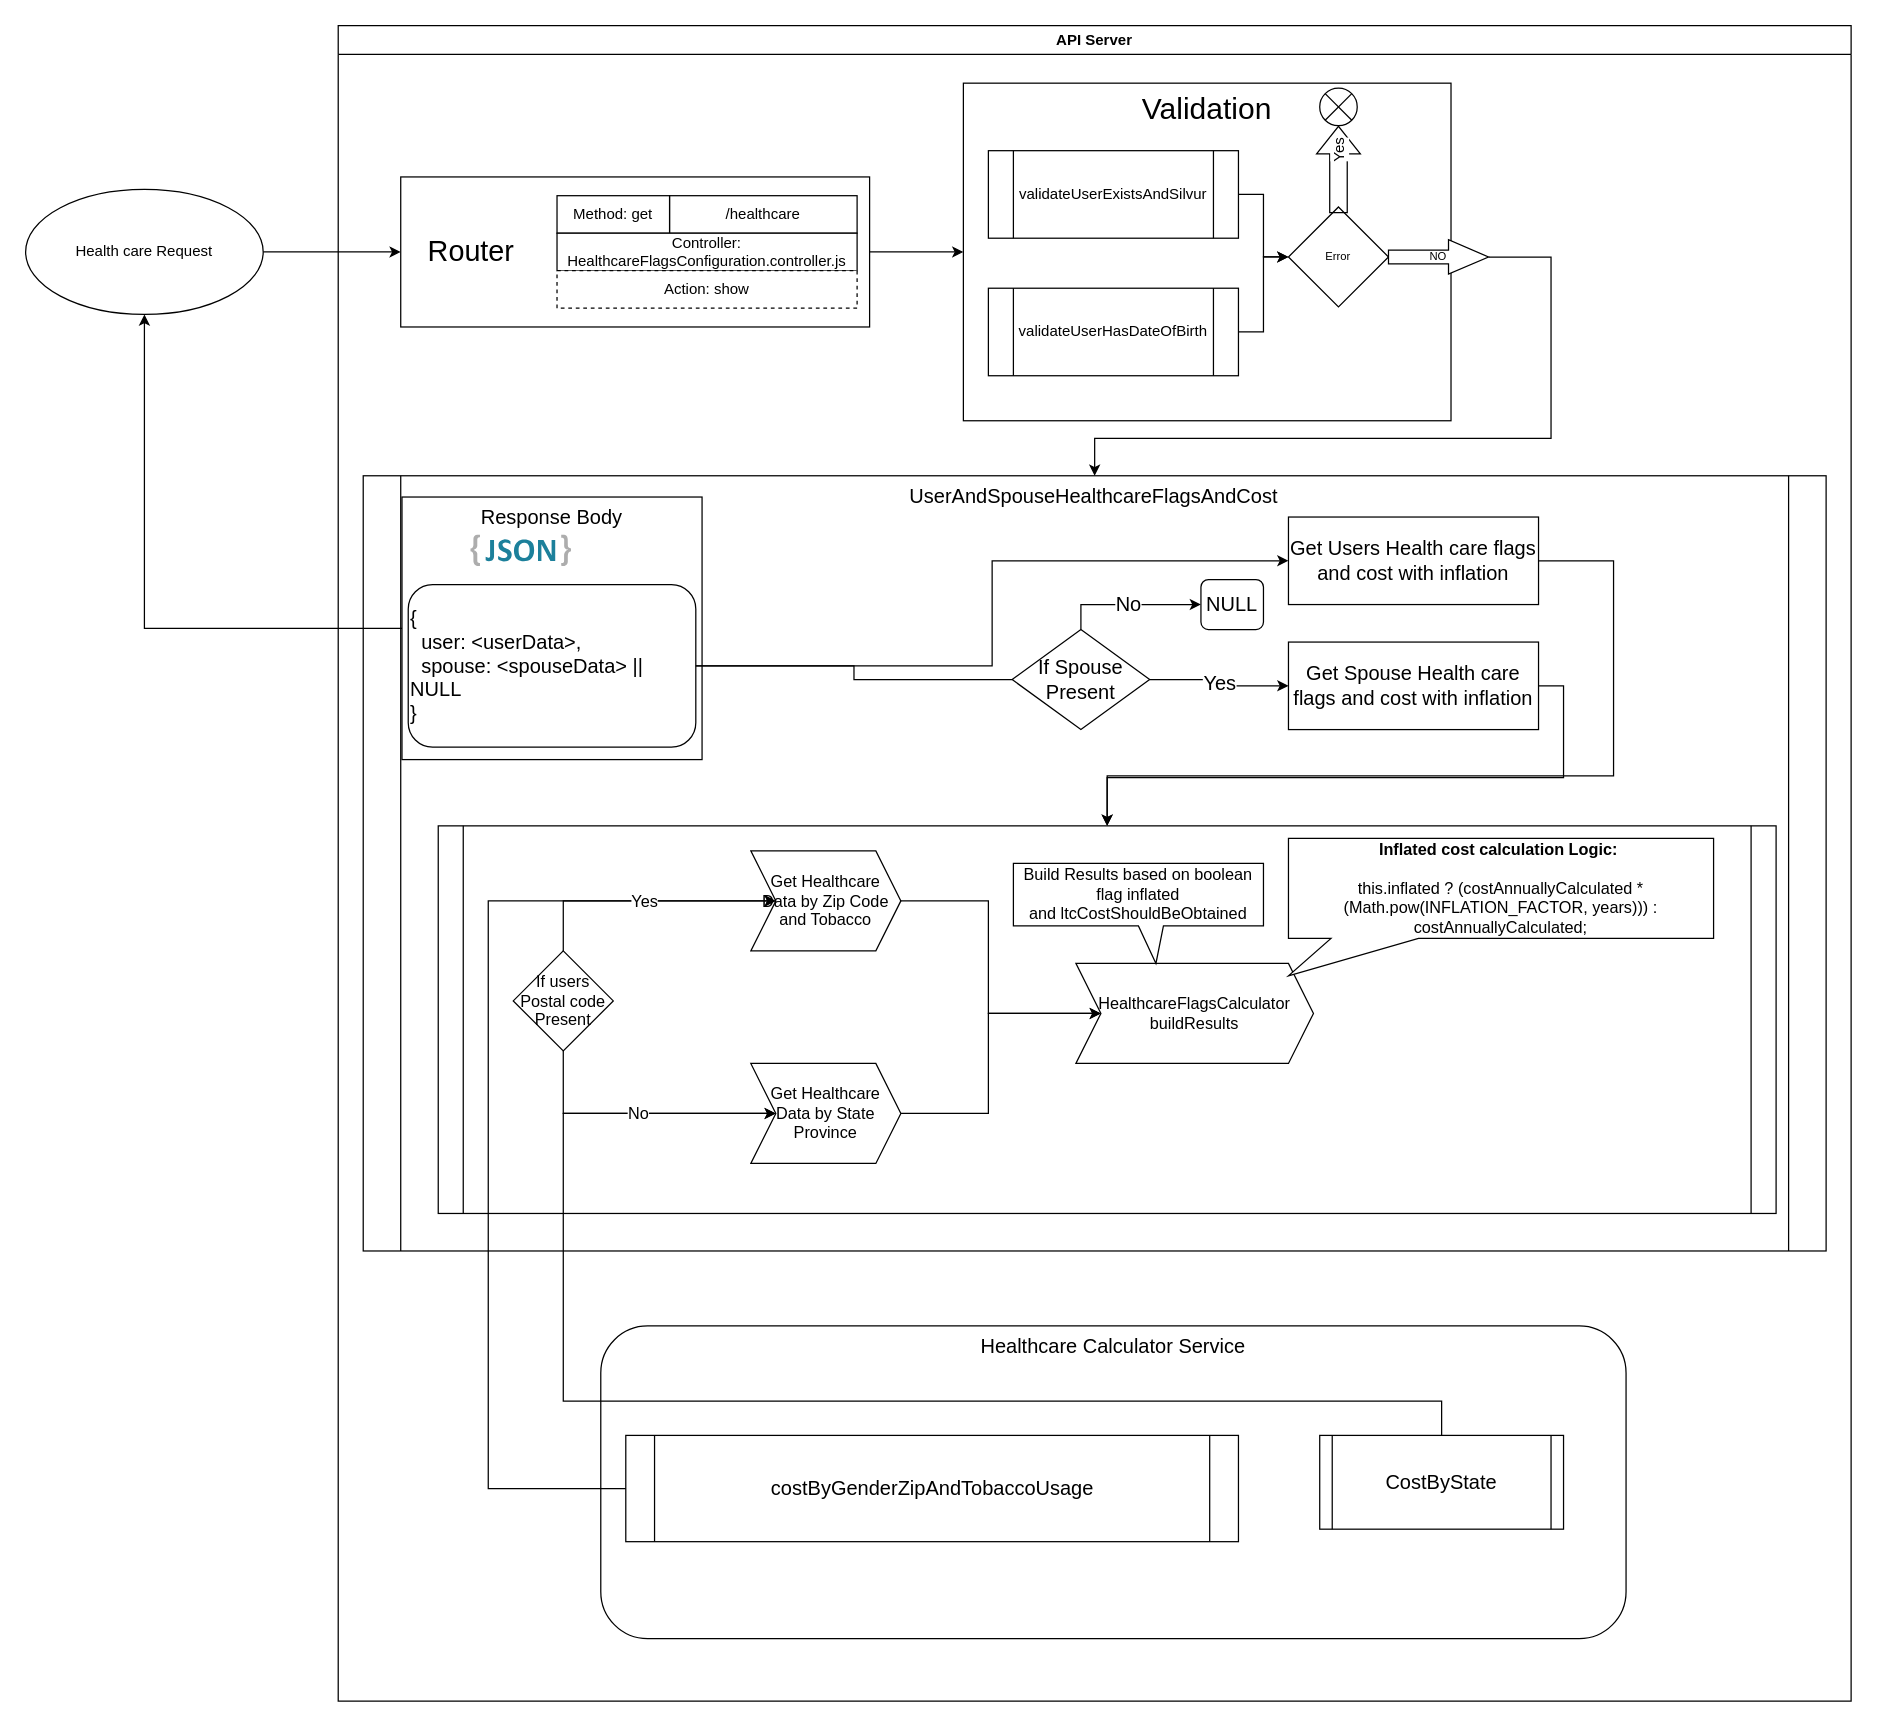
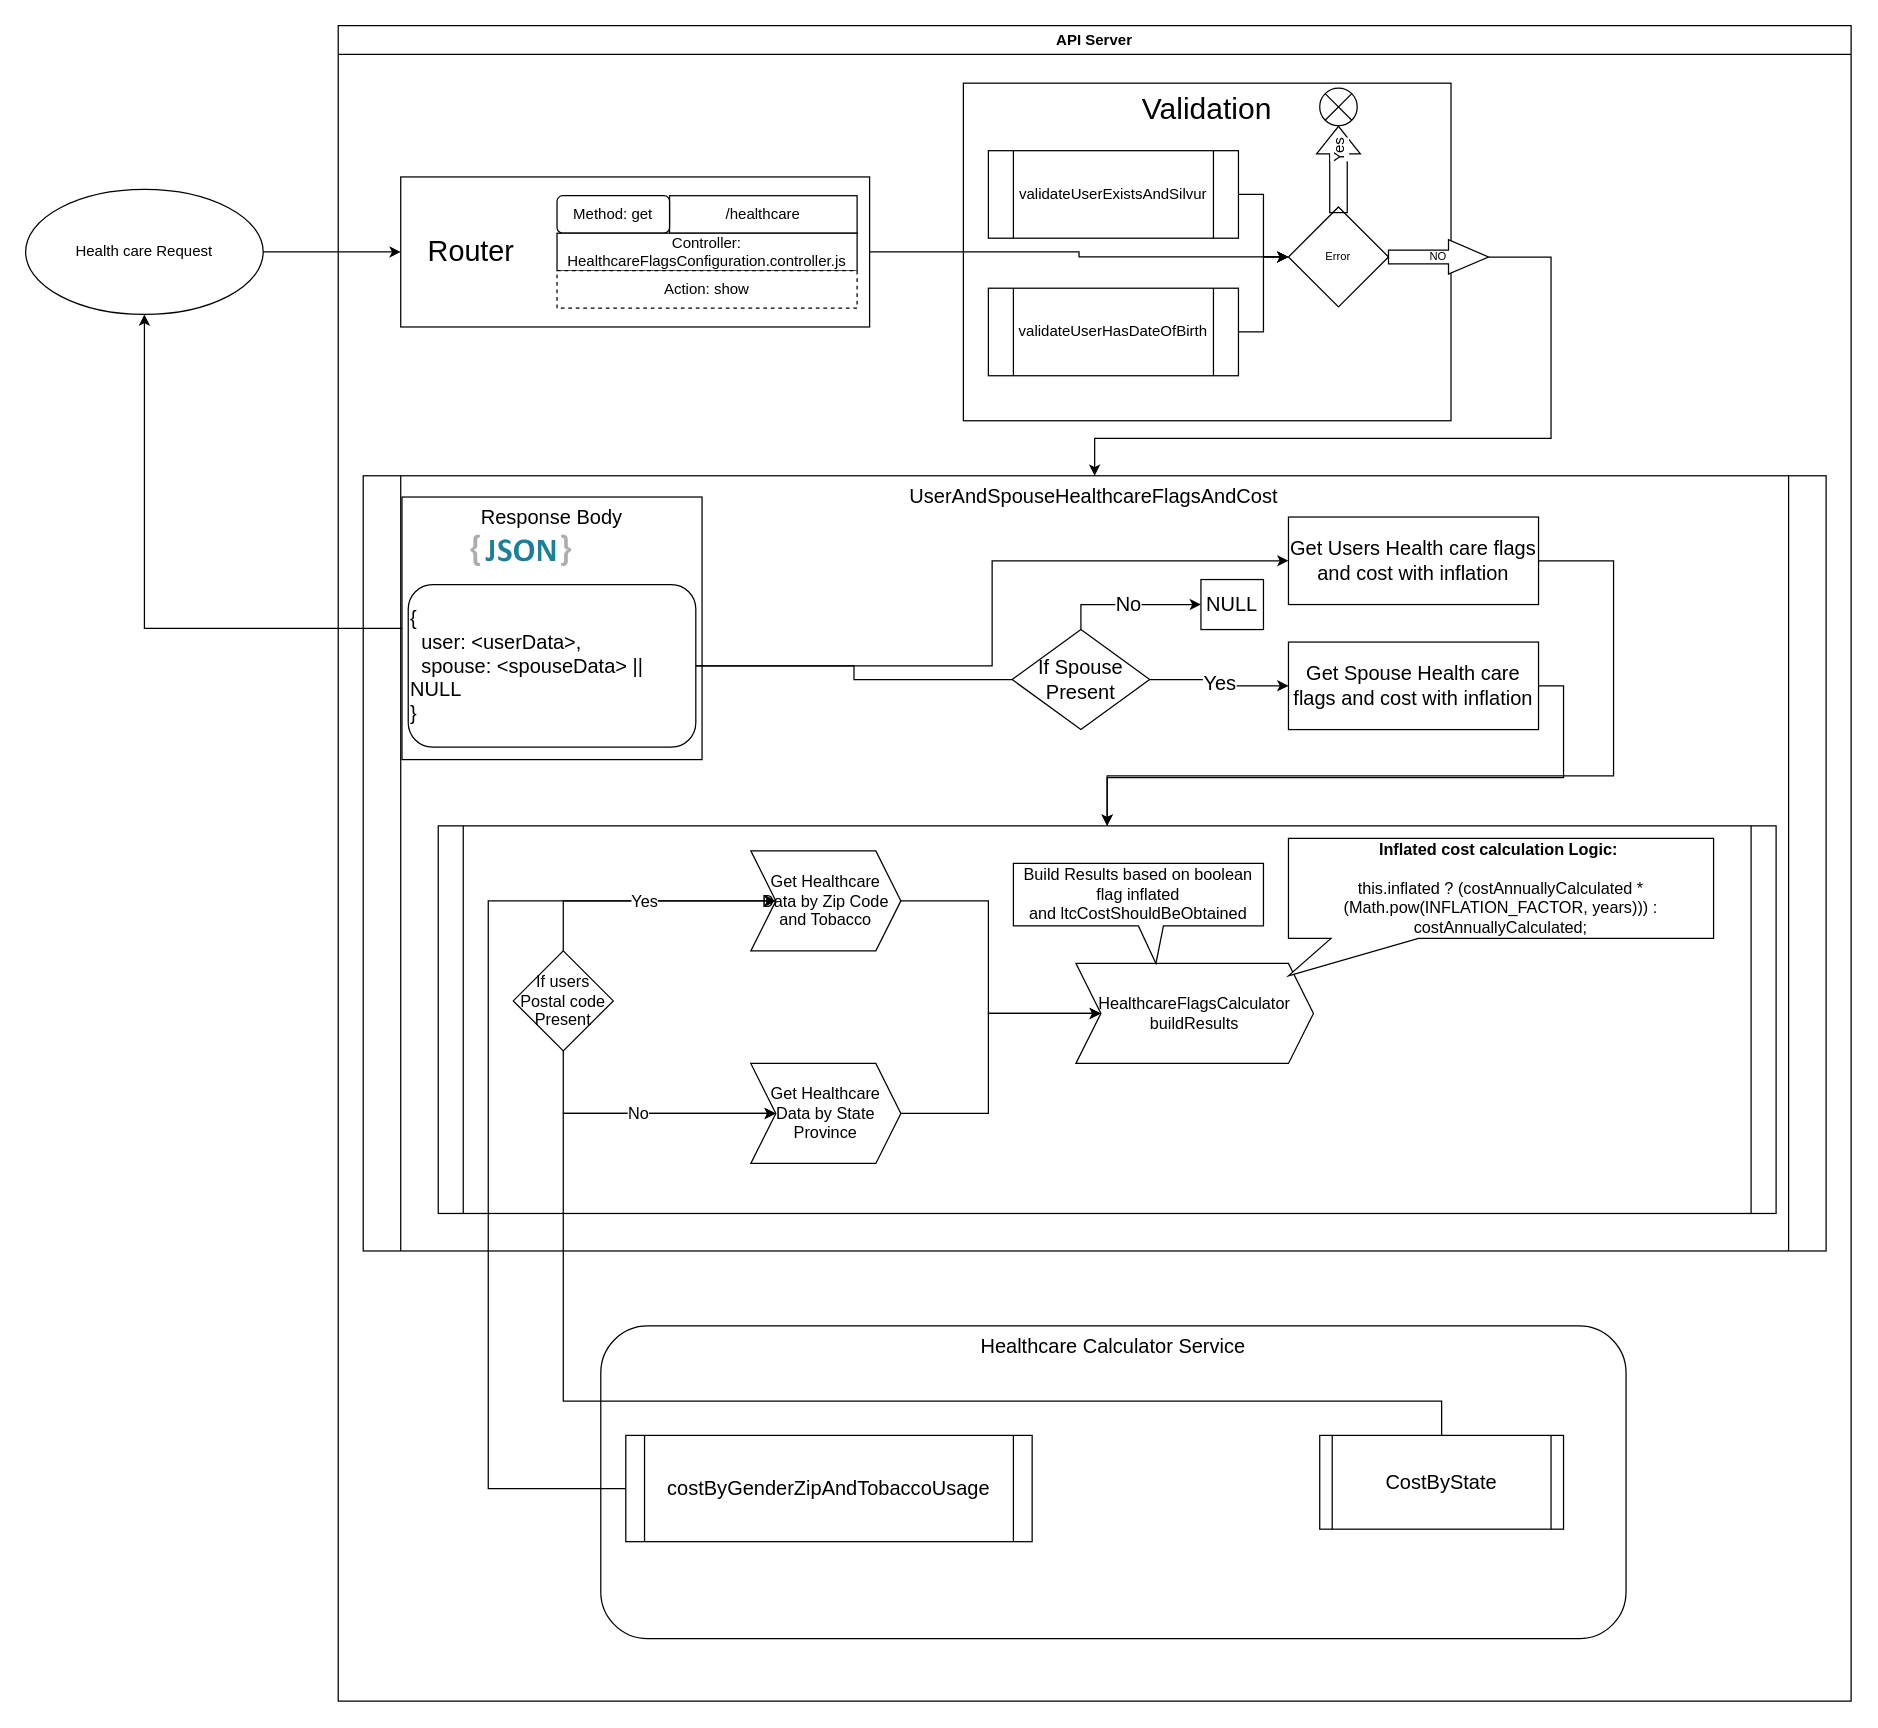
node "Method: get": shape rectangle -> rounded rectangle
edge "Router" -> "Validation": now "Router" -> "Error"
node "NULL": shape rounded rectangle -> rectangle
node "costByGenderZipAndTobaccoUsage": size 613x106 -> 406x106
